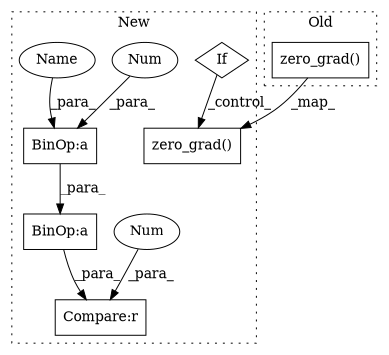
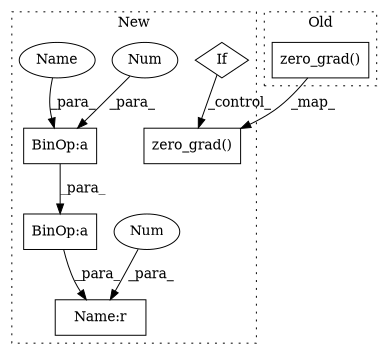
node "Compare:r": label "Compare:r" -> "Name:r"
